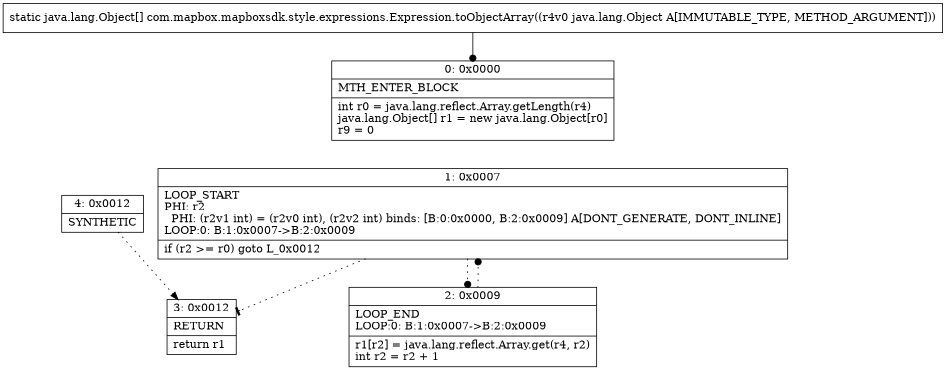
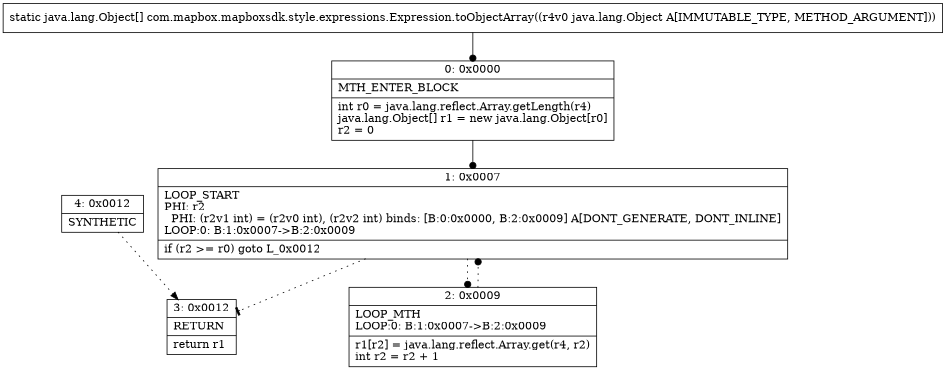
node "0: 0x0000": text "r9 = 0" -> "r2 = 0"
edge "0: 0x0000" -> "1: 0x0007": added
node "2: 0x0009": text "LOOP_END" -> "LOOP_MTH"
